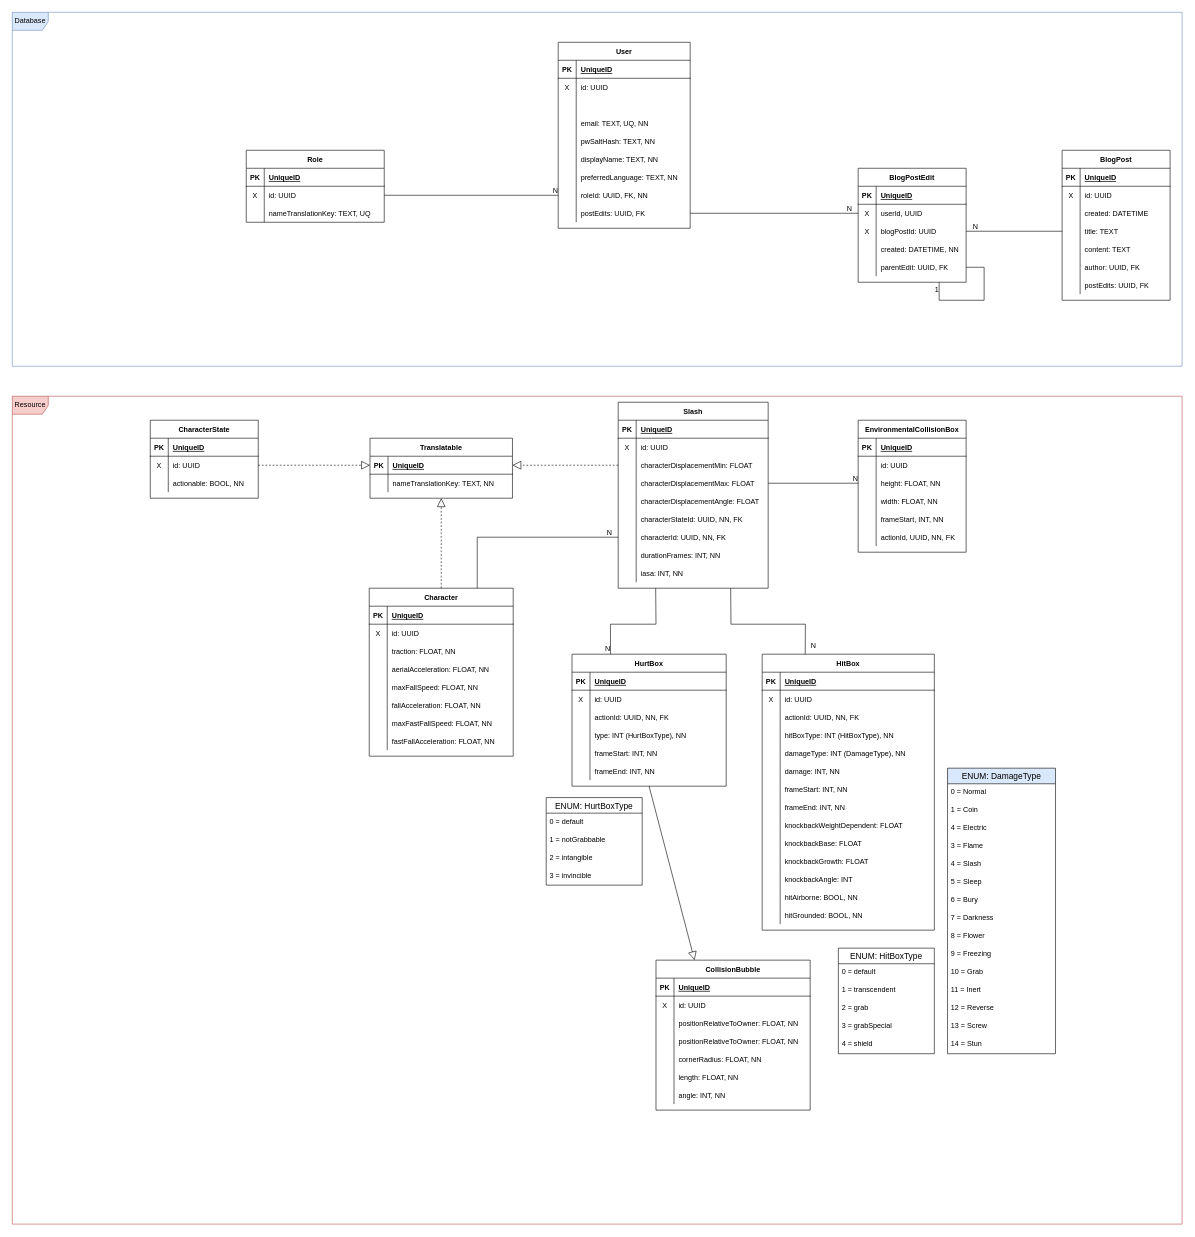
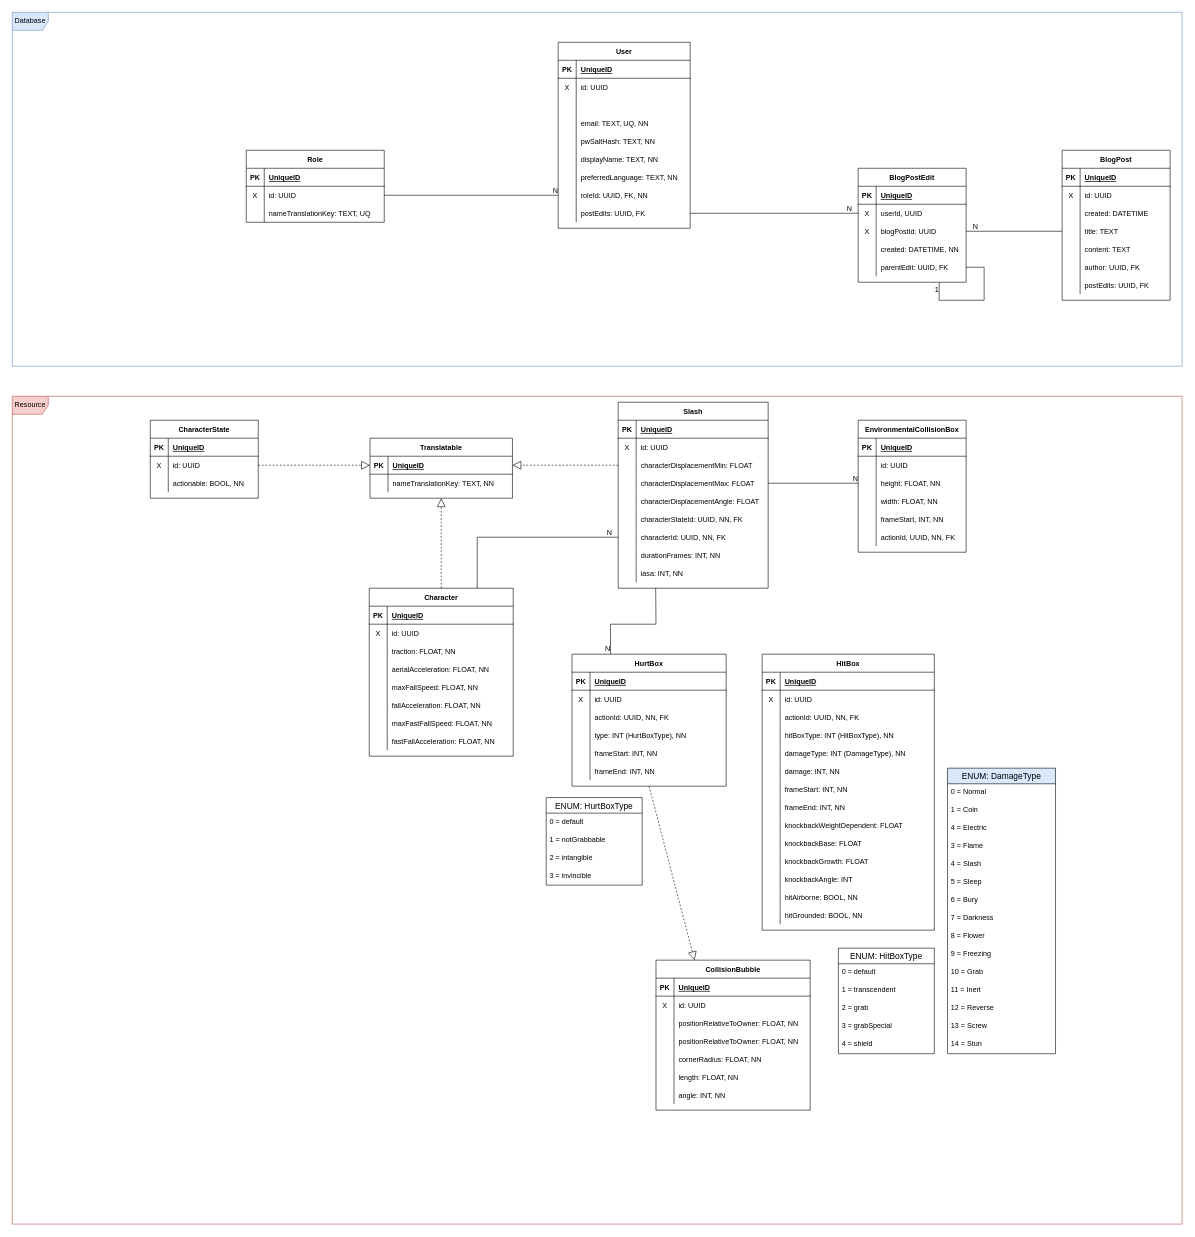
edge "Slash" -- "HitBox": removed, label "N"
edge "HurtBox" -> "CollisionBubble": style solid -> dashed
